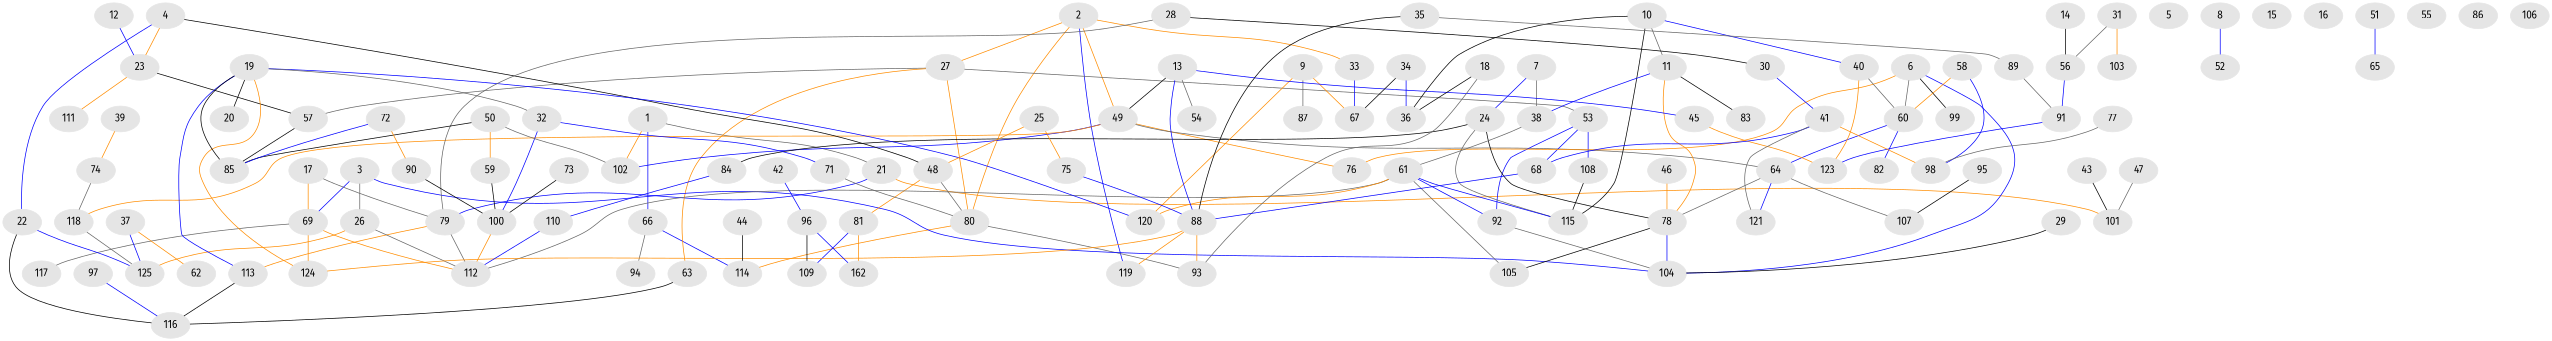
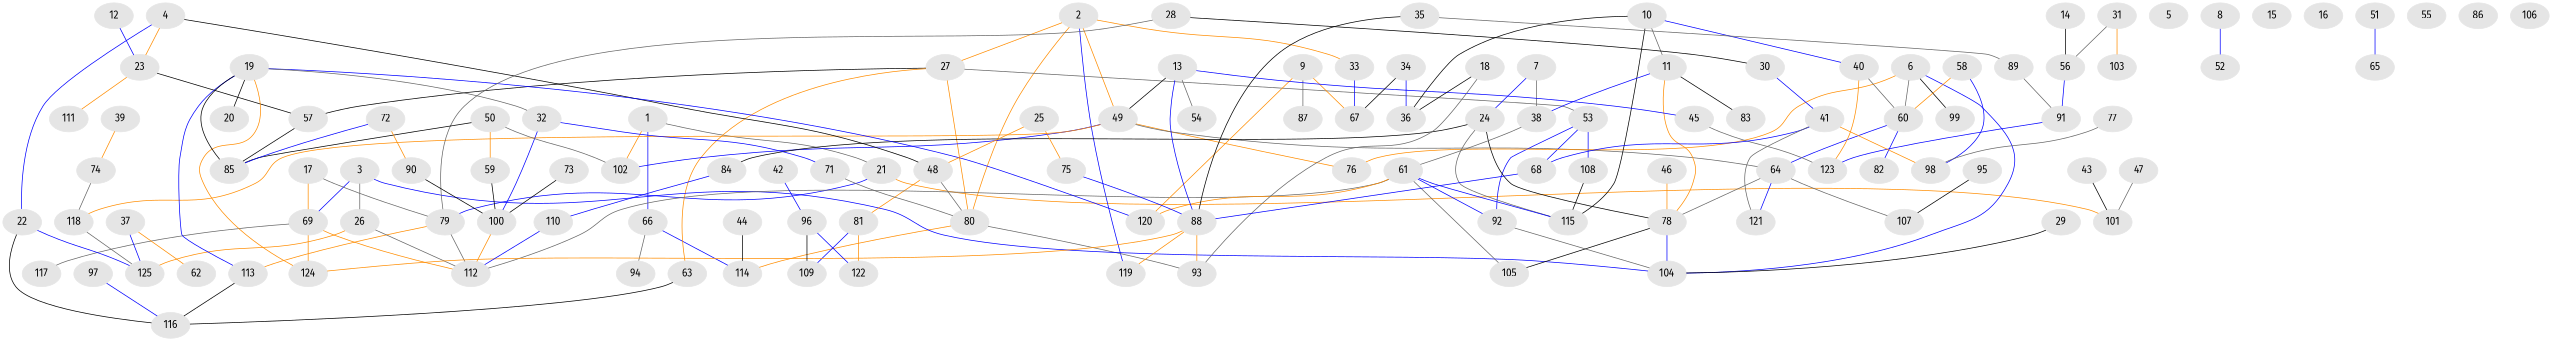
edge "27" -- "57": color gray40 -> black
edge "45" -- "123": color darkorange -> gray40
node "162": label "162" -> "122"
